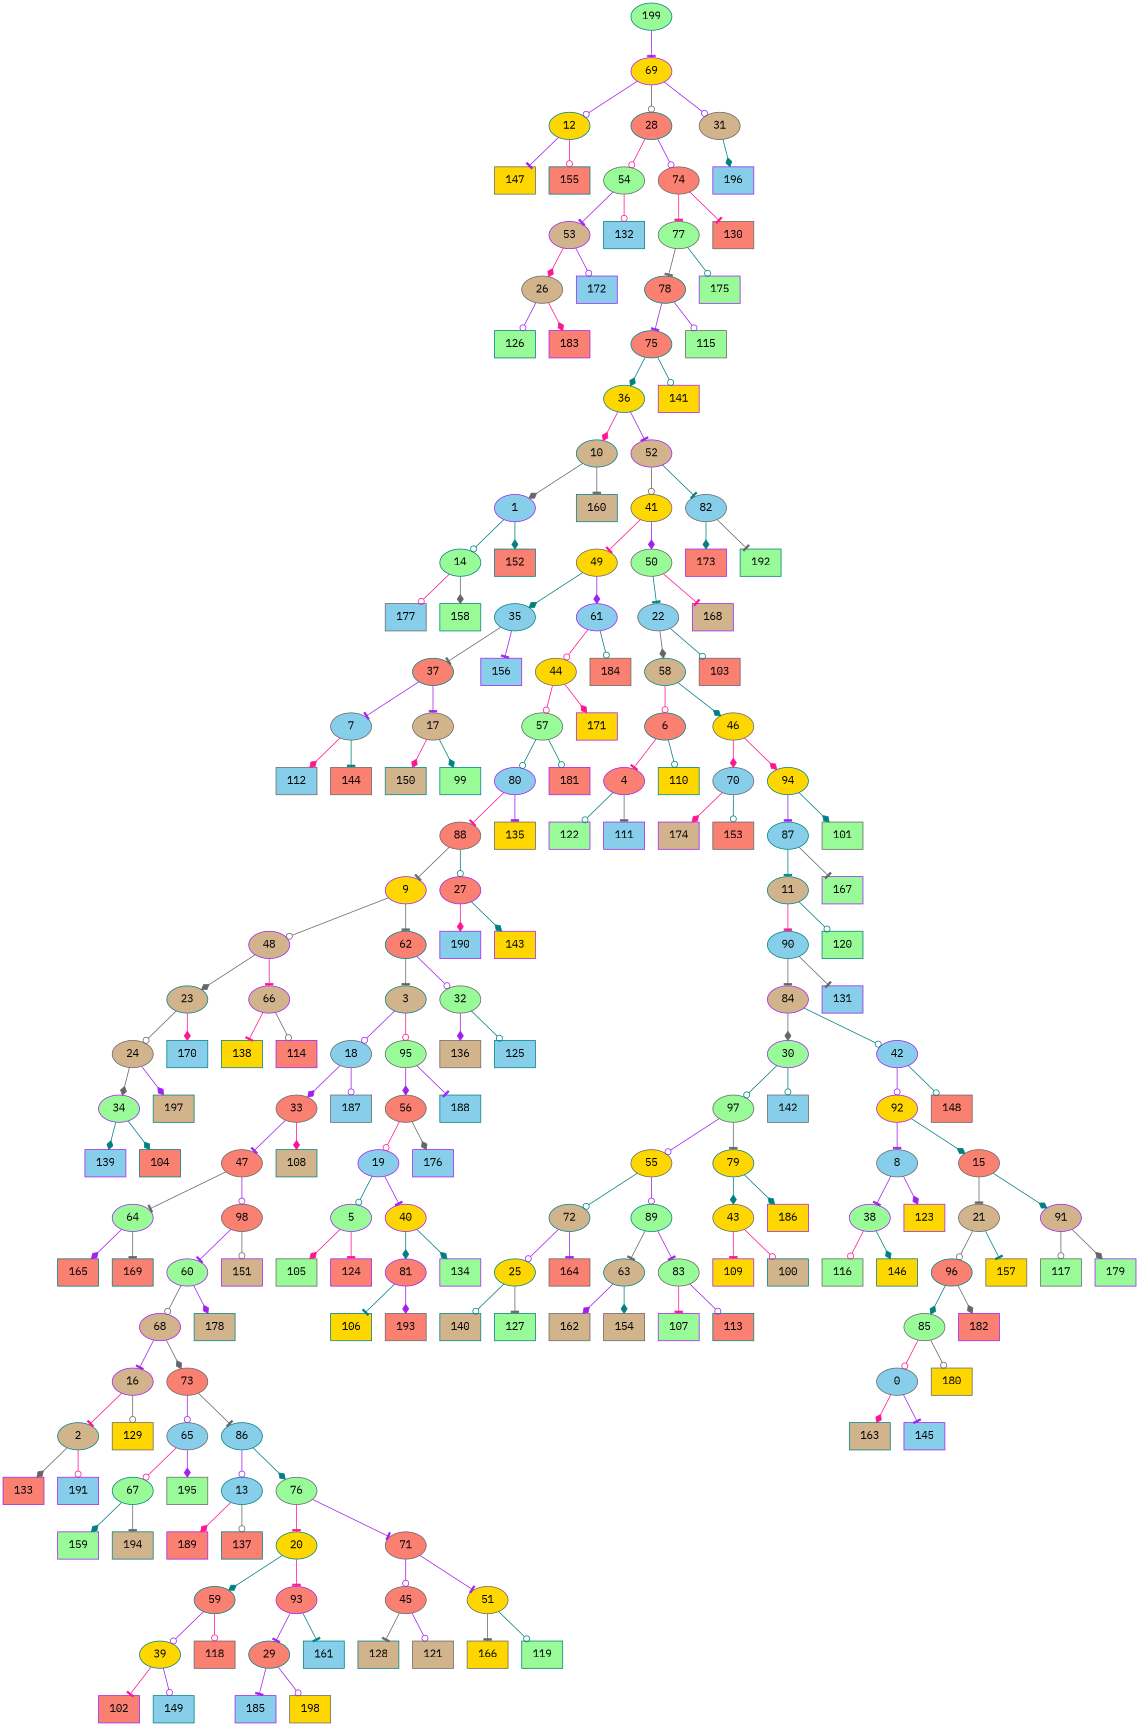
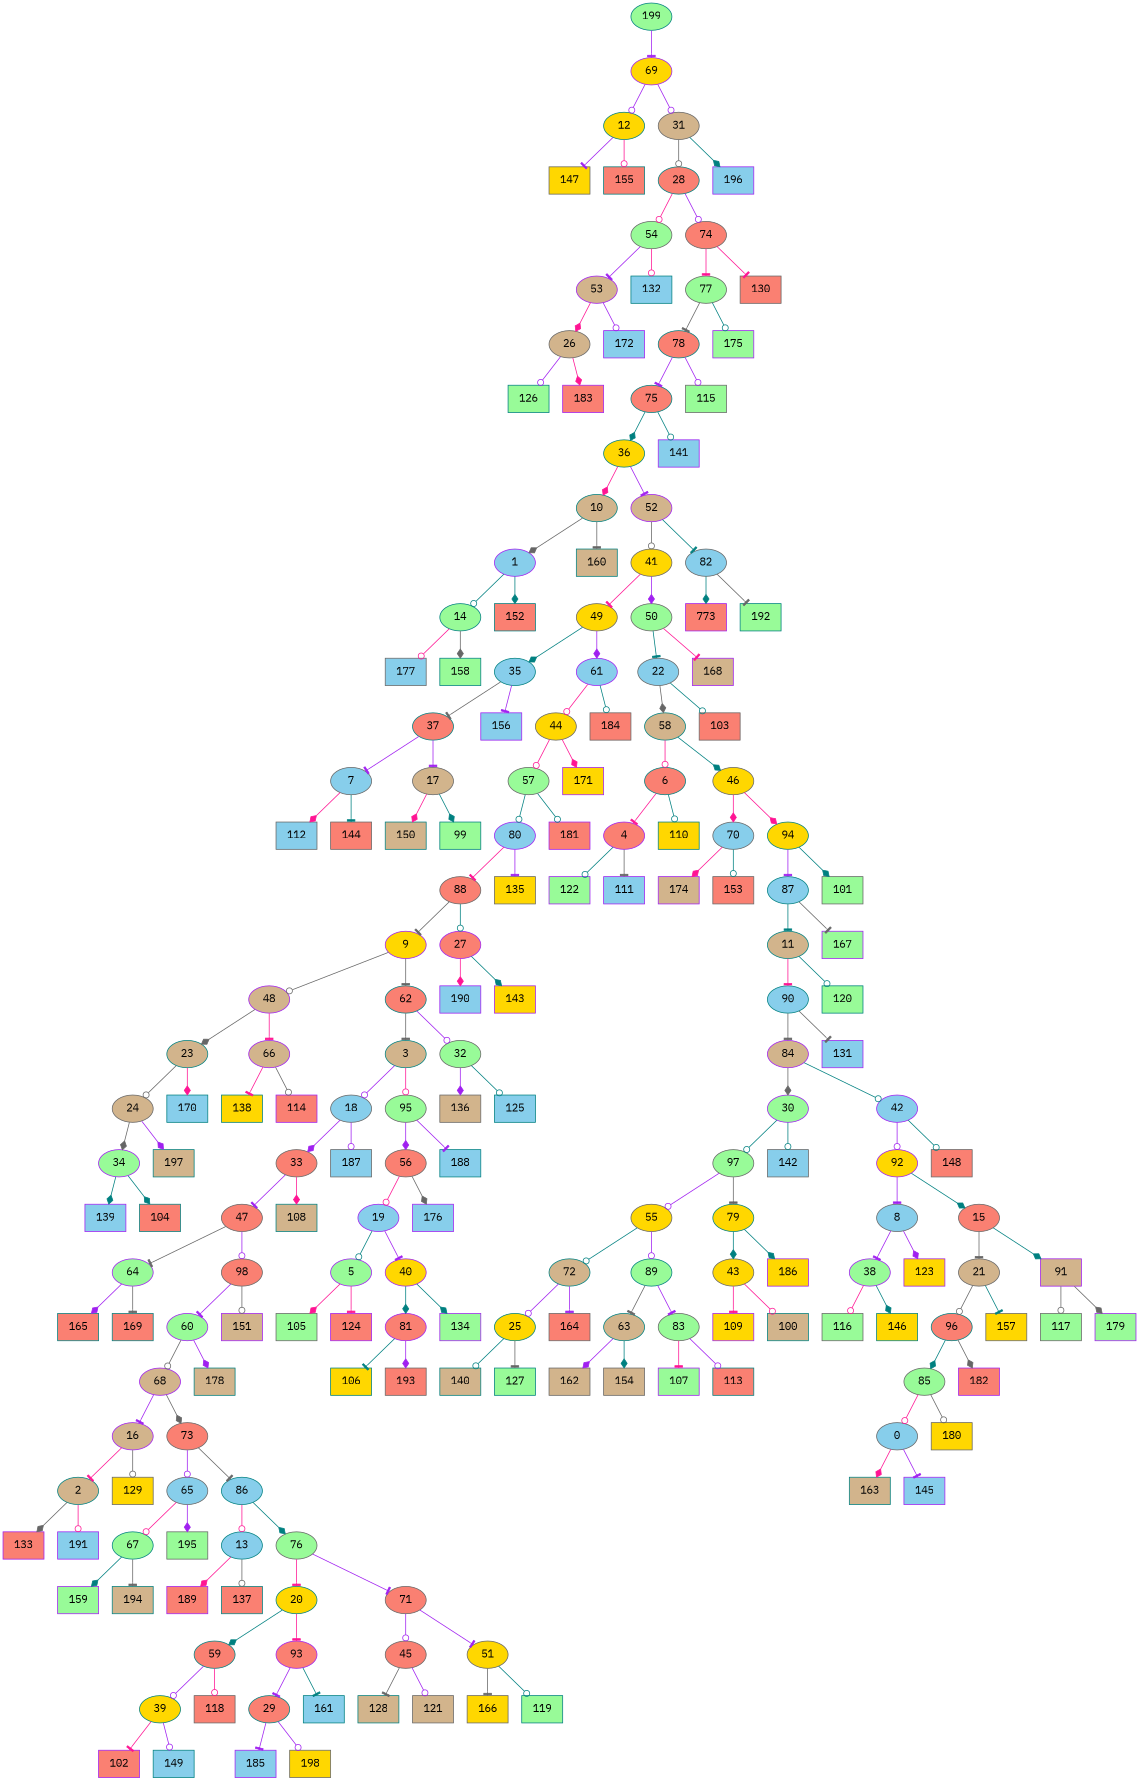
edge "69" -> "28": now "31" -> "28"
node "141": fillcolor gold -> skyblue
node "173": label "173" -> "773"
node "91": shape ellipse -> box
edge "86" -> "13": color purple -> deeppink
